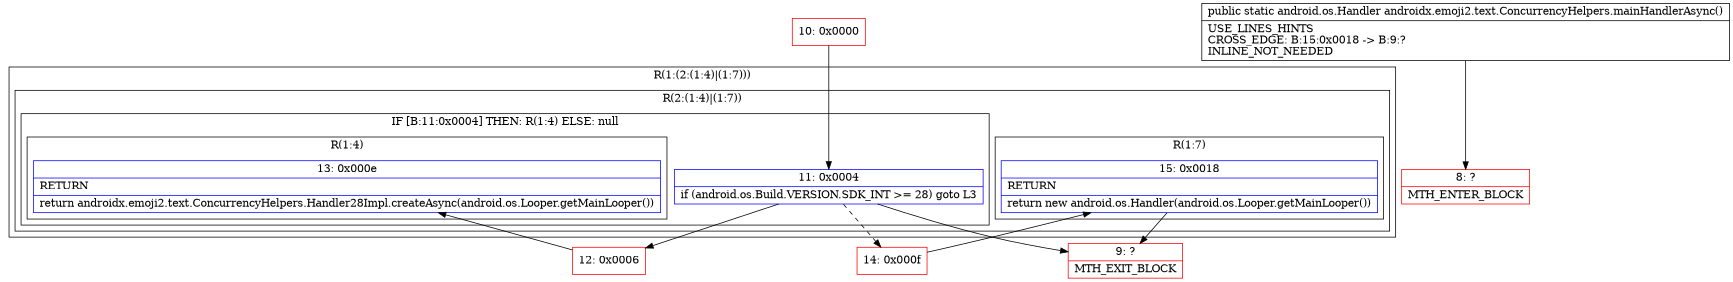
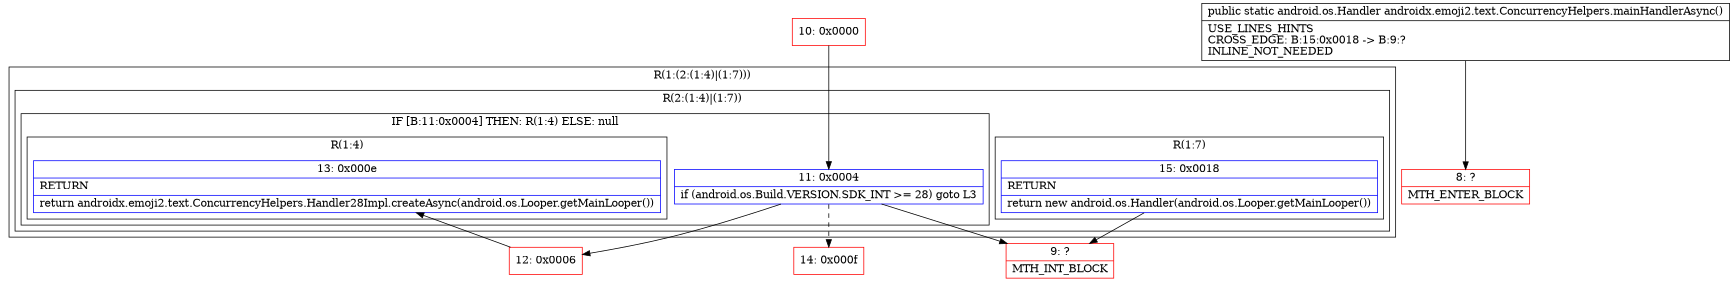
edge "14: 0x000f" -> "15: 0x0018": removed
node "9: ?": text "MTH_EXIT_BLOCK" -> "MTH_INT_BLOCK"
